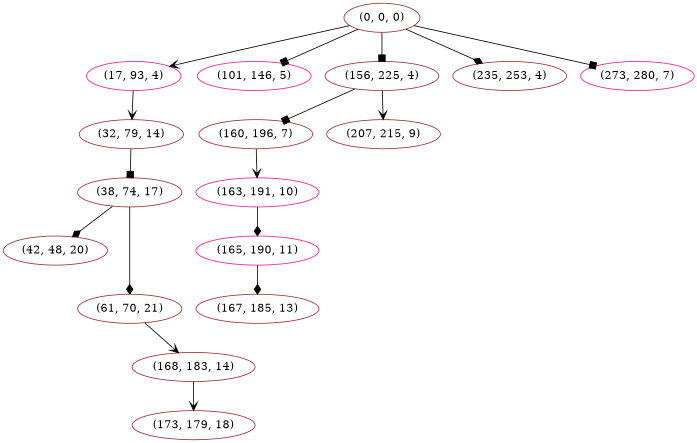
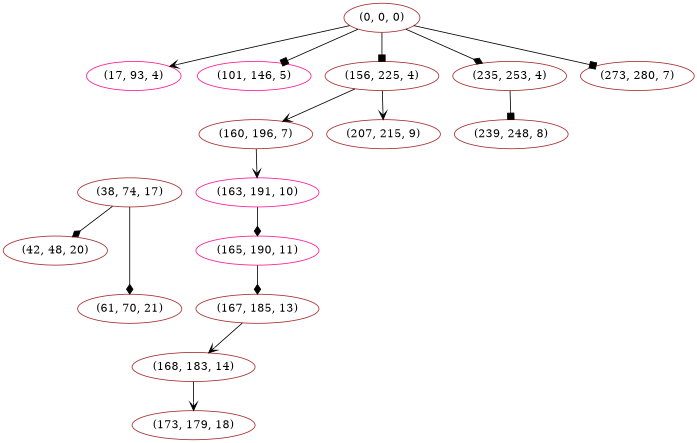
node "(273, 280, 7)": color deeppink -> brown
edge "(156, 225, 4)" -> "(160, 196, 7)": arrowhead box -> vee
node "(32, 79, 14)": removed
node "(239, 248, 8)": added
edge "(61, 70, 21)" -> "(168, 183, 14)": now "(167, 185, 13)" -> "(168, 183, 14)"
